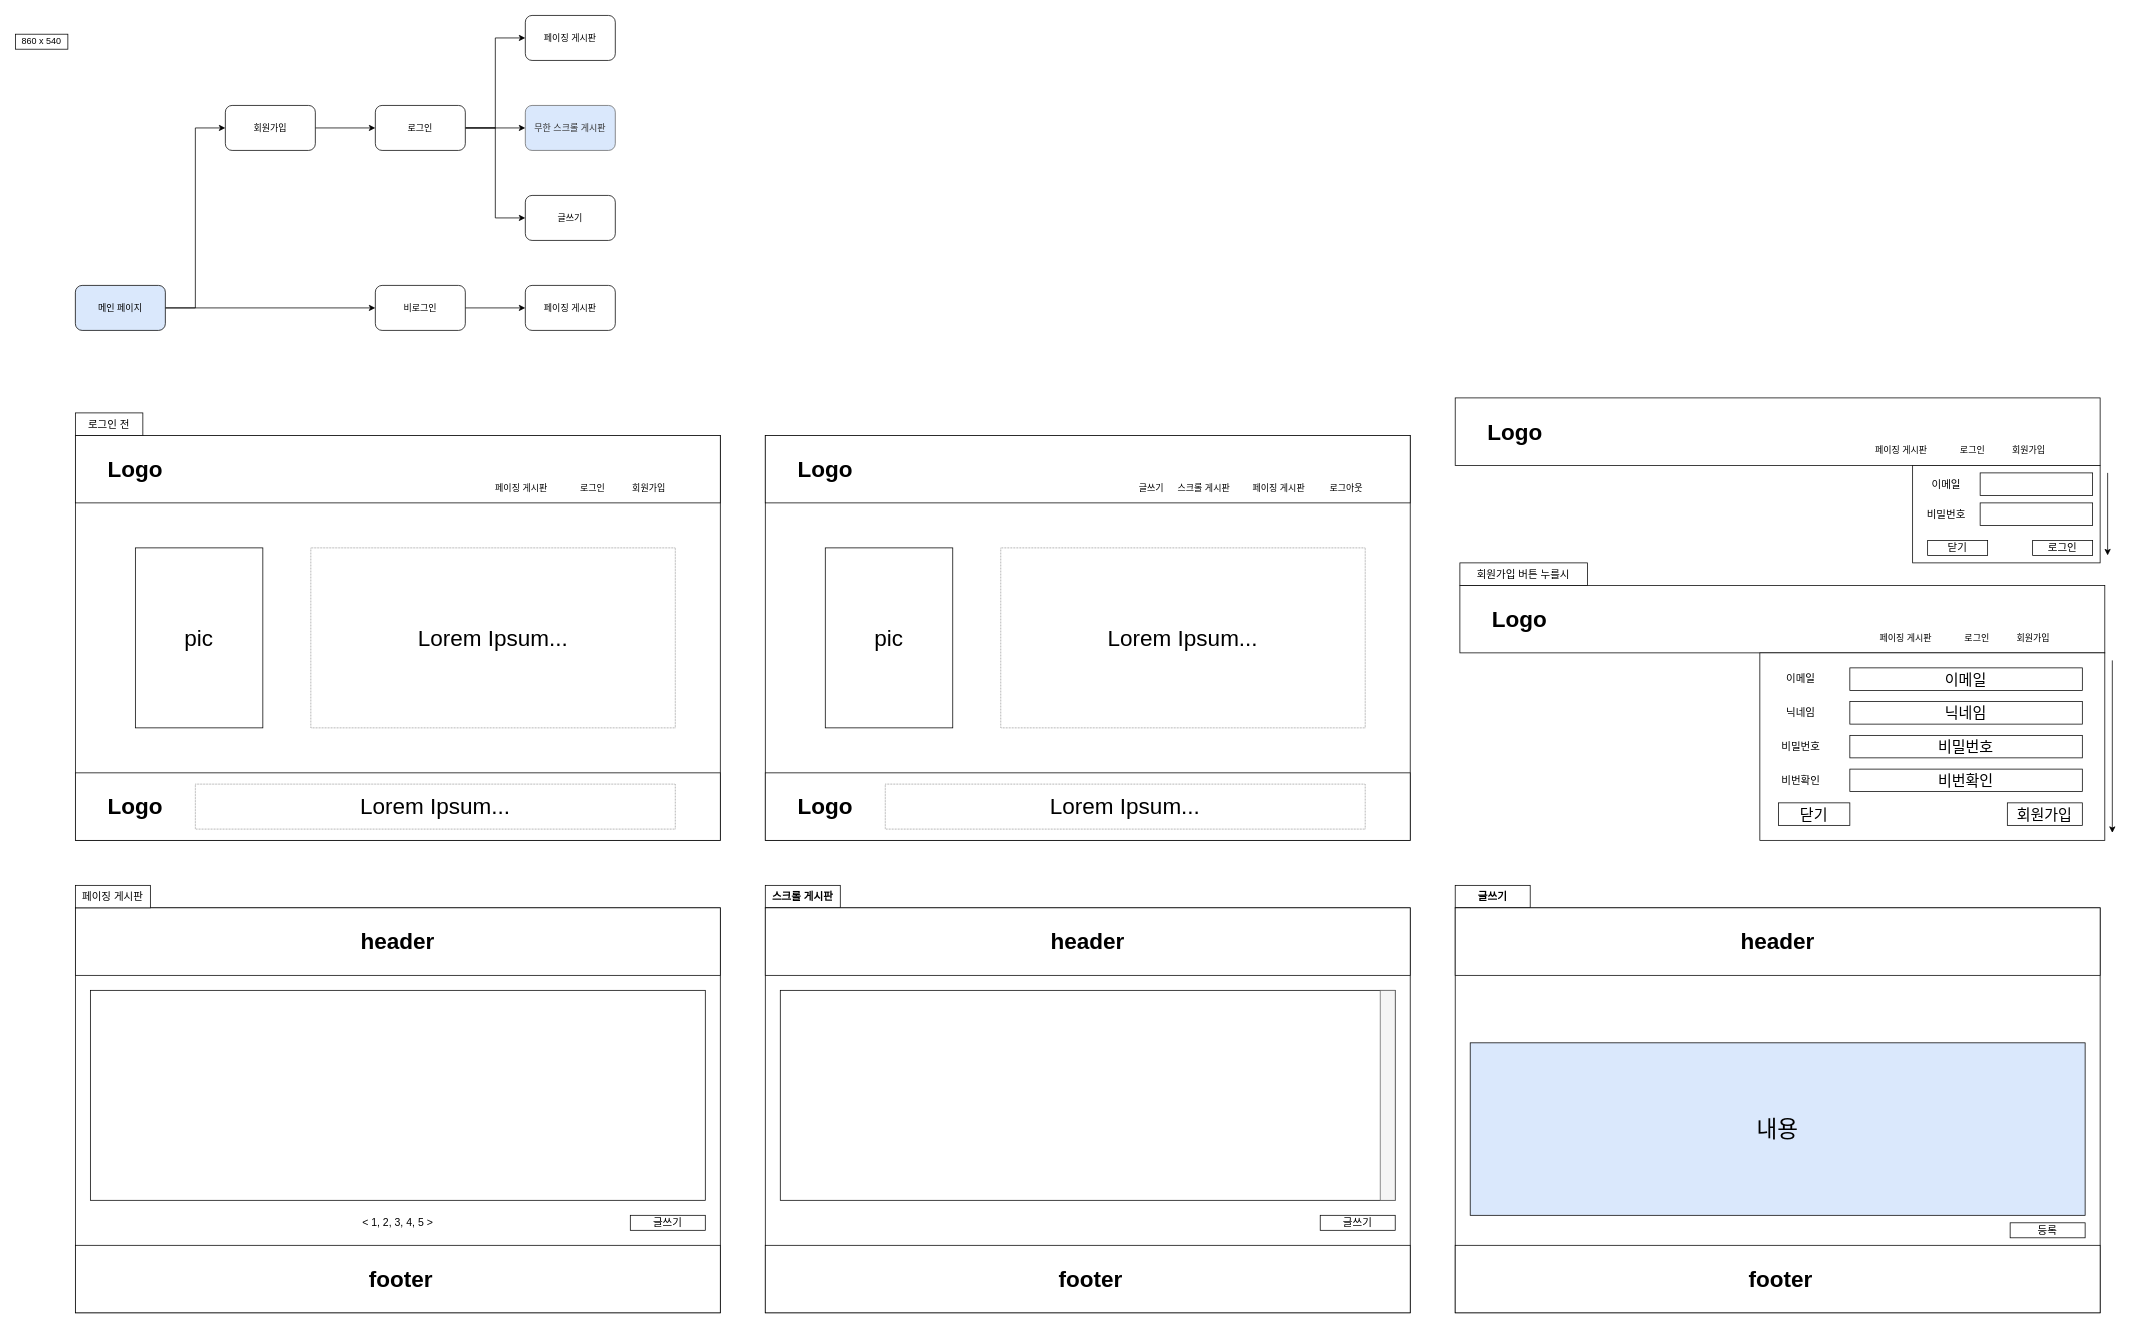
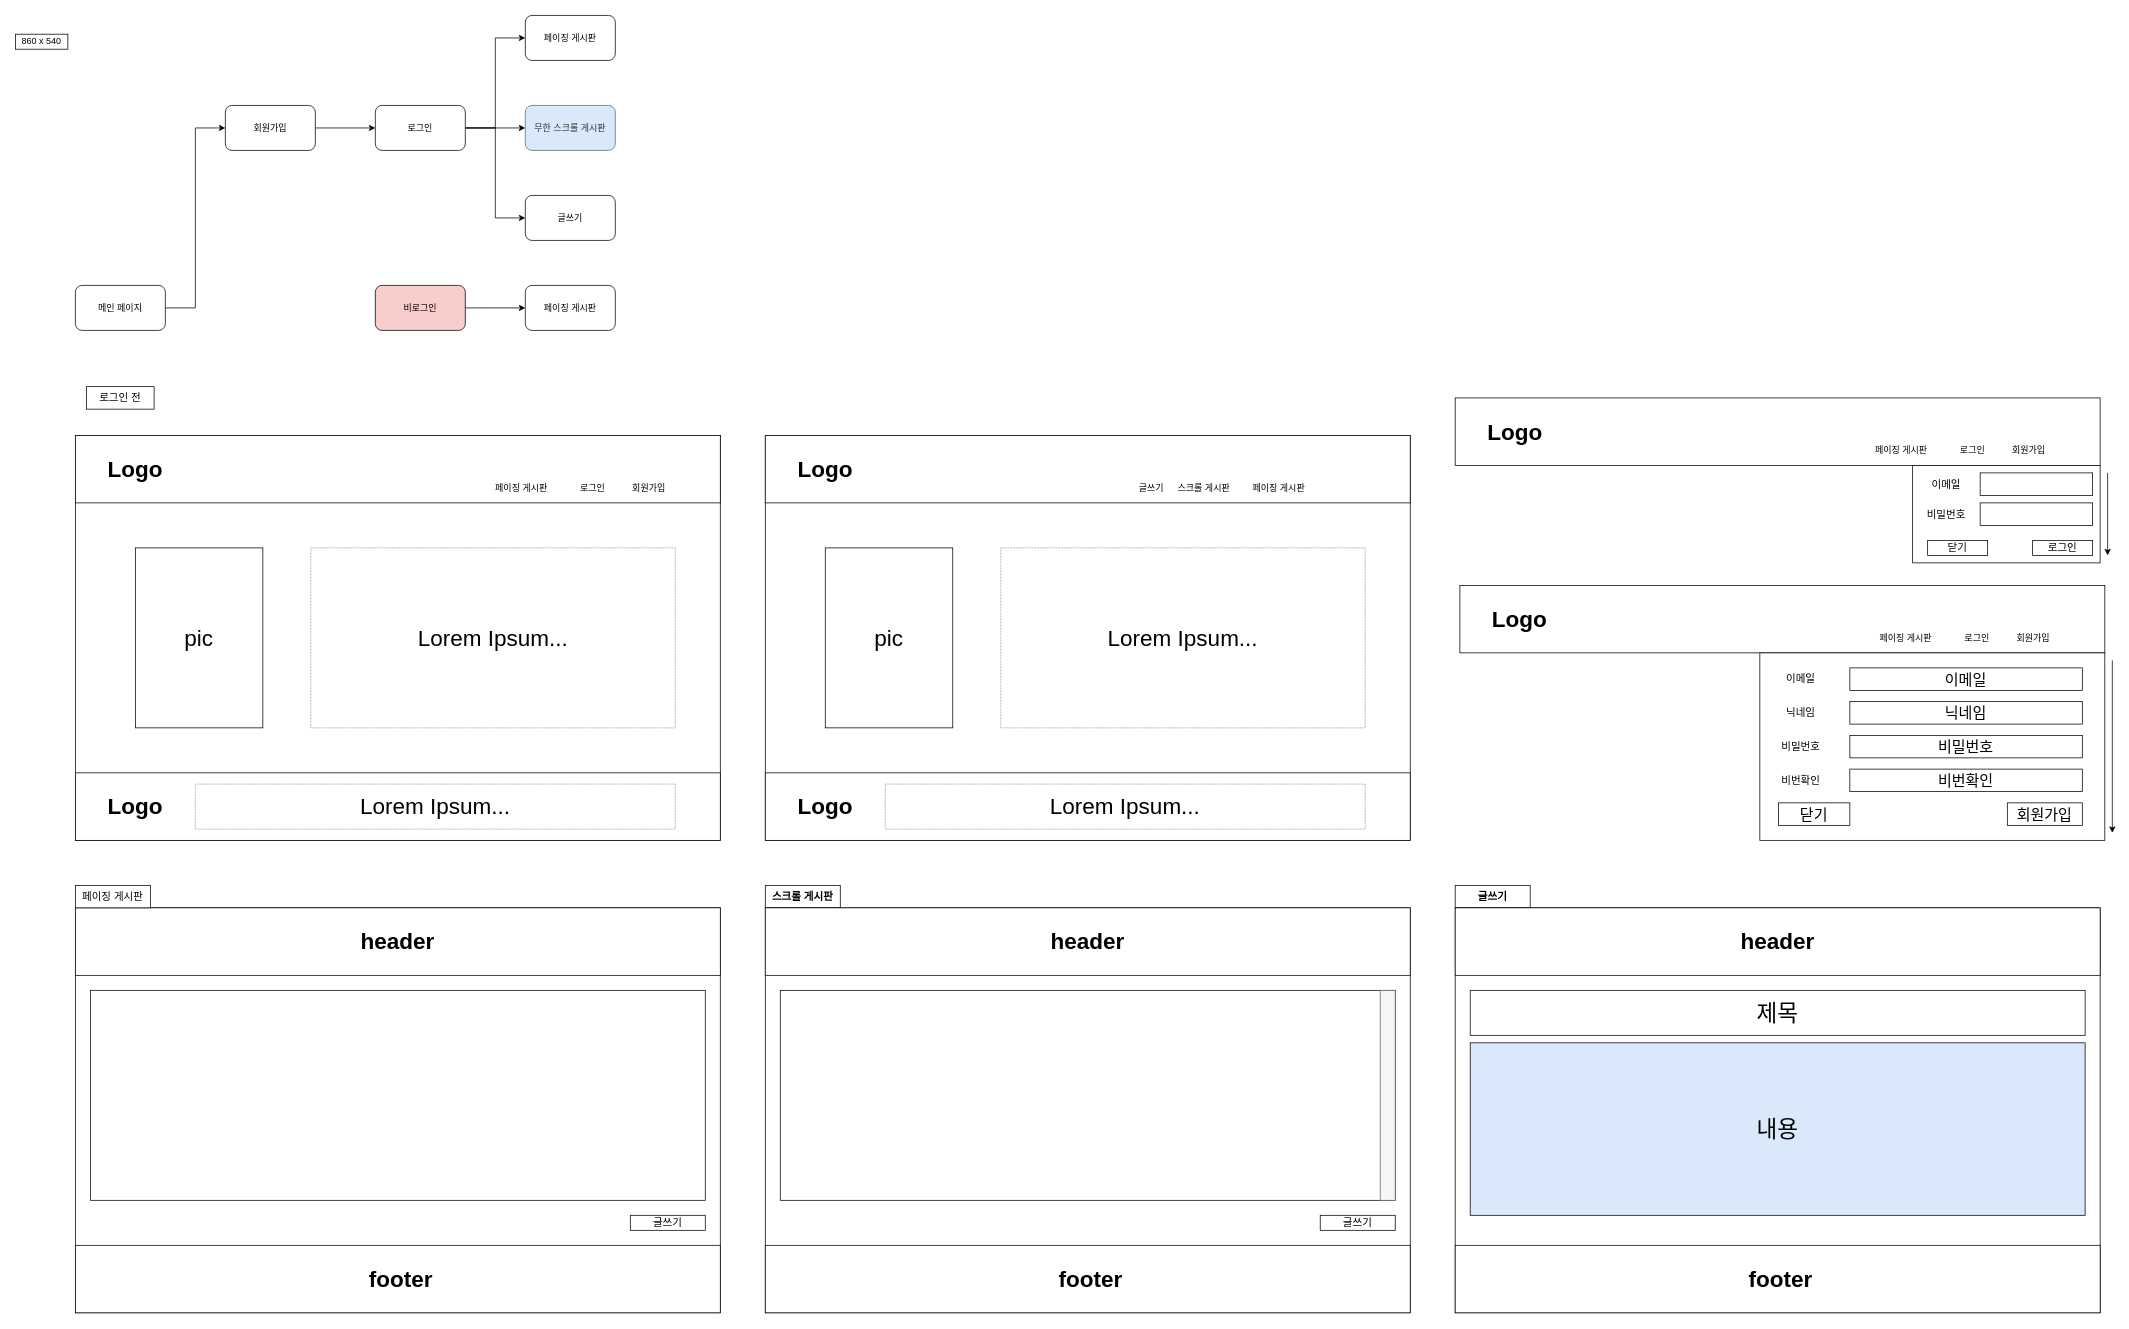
node "메인 페이지": fillcolor #dae8fc -> #ffffff
edge "메인 페이지" -> "비로그인": removed
node "비로그인": fillcolor #ffffff -> #f8cecc
node "로그인 전": moved (109, 424) -> (120, 398)
node "로그아웃": removed
node "회원가입 버튼 누를시": removed
node "제목": added
node "< 1, 2, 3, 4, 5 >": removed
node "등록": removed
